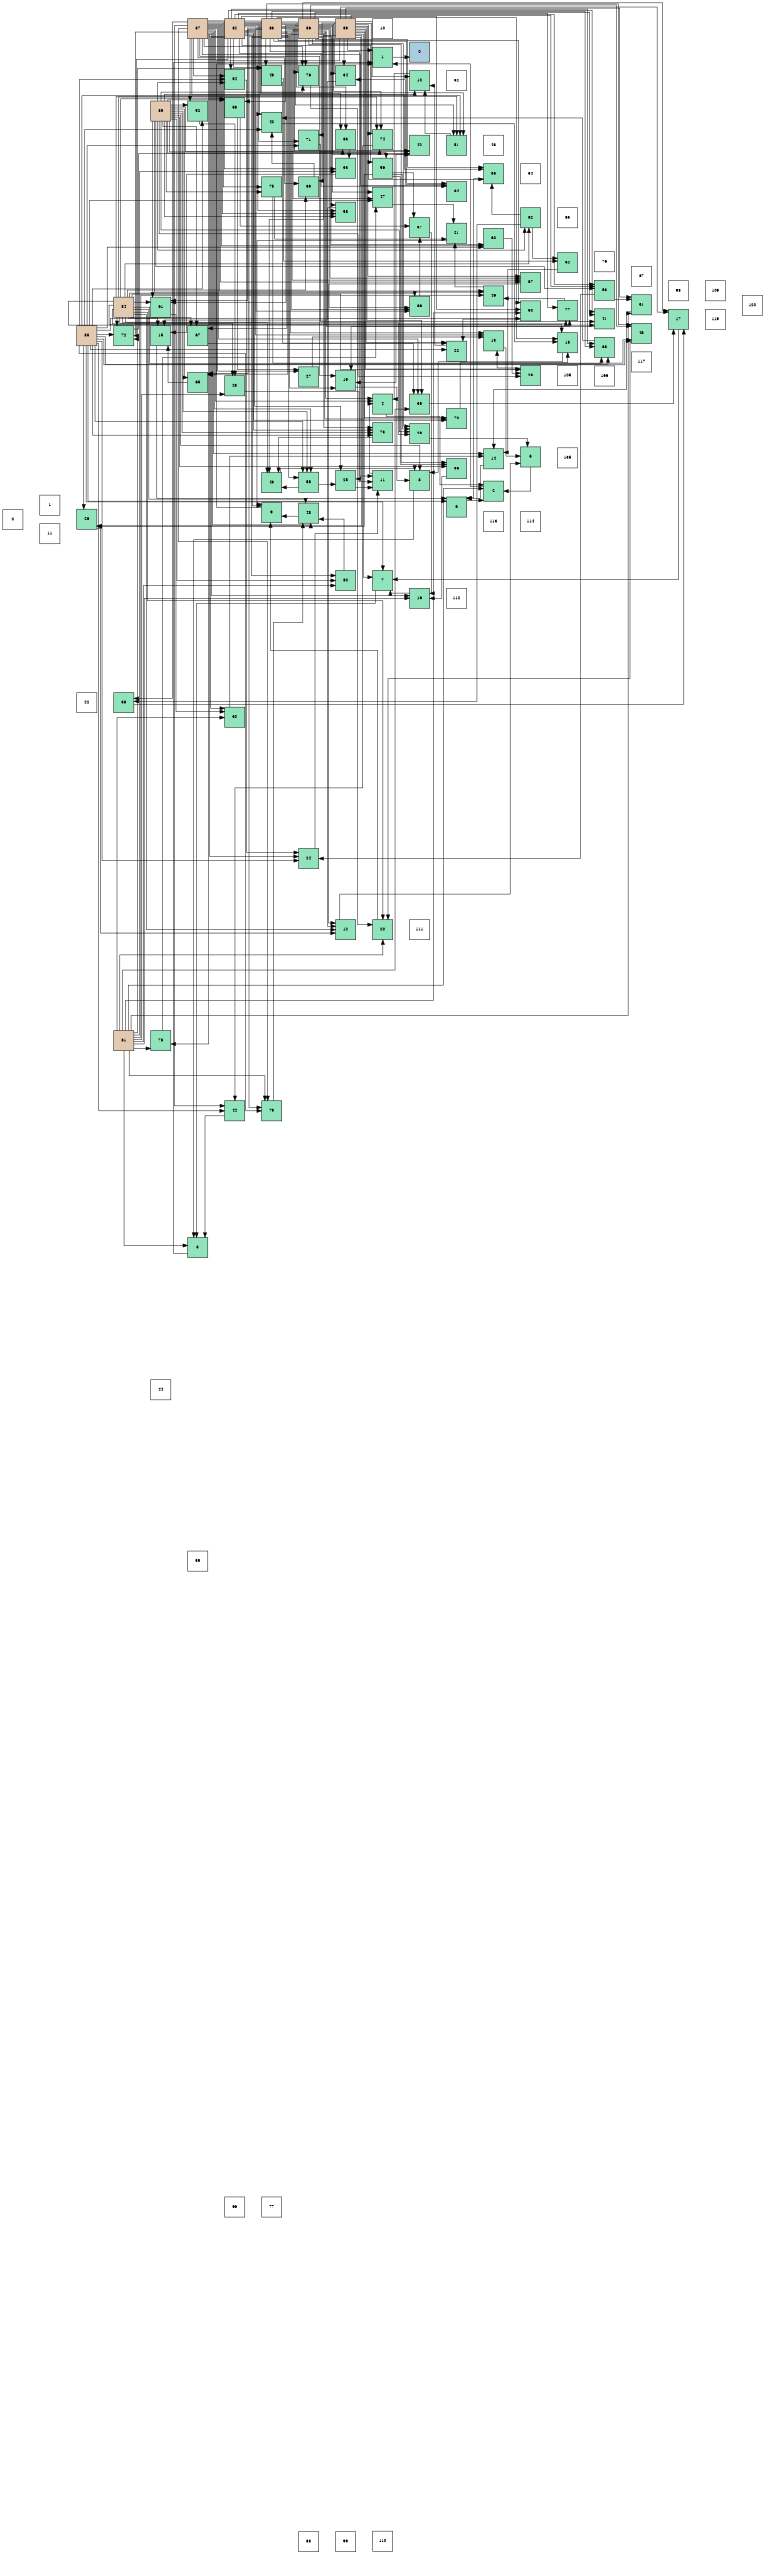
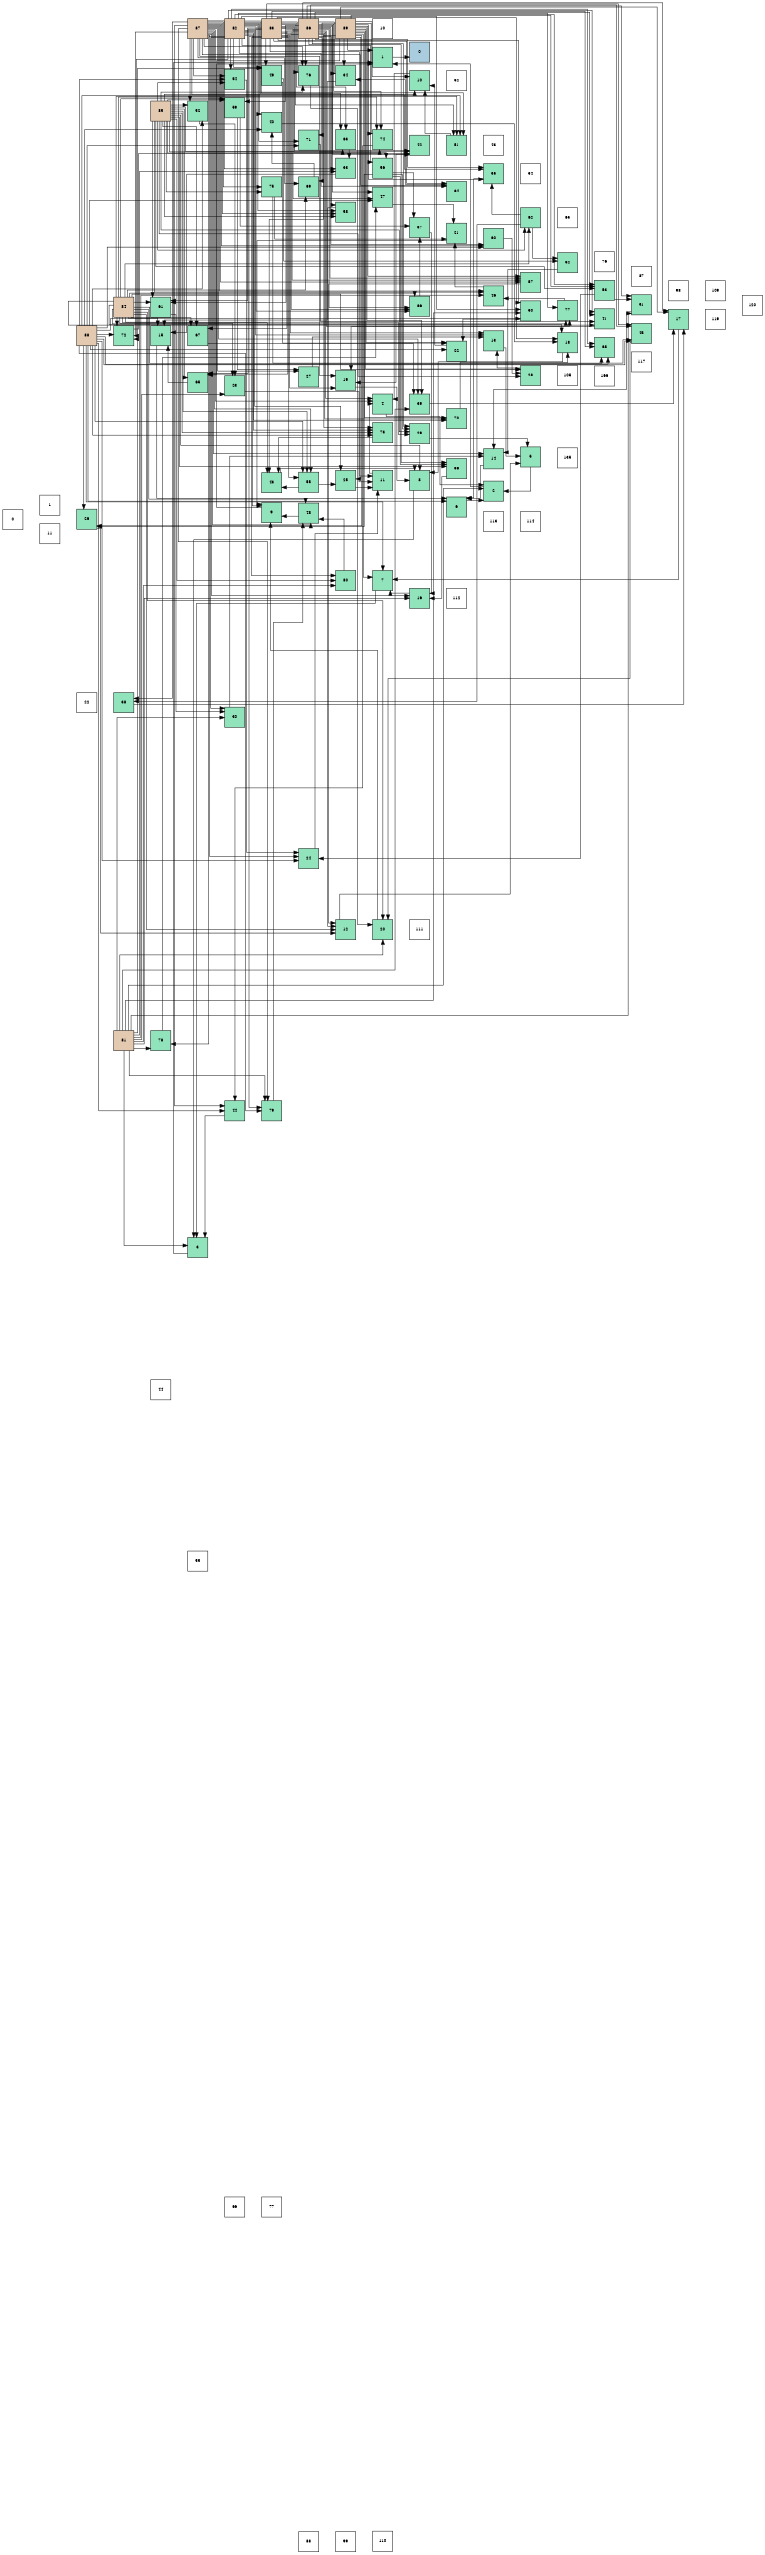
edge "89" -> "31": now "86" -> "31"
edge "68" -> "40": removed
